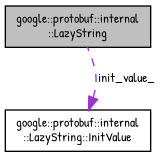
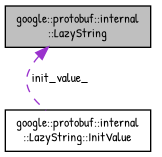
edge "google::protobuf::internal ::LazyString" -> "google::protobuf::internal ::LazyString::InitValue": reversed
